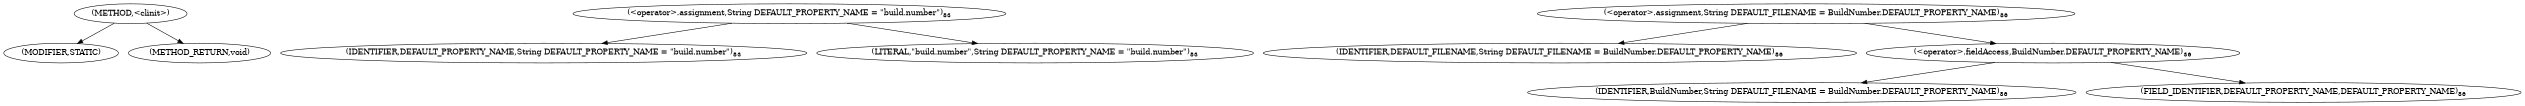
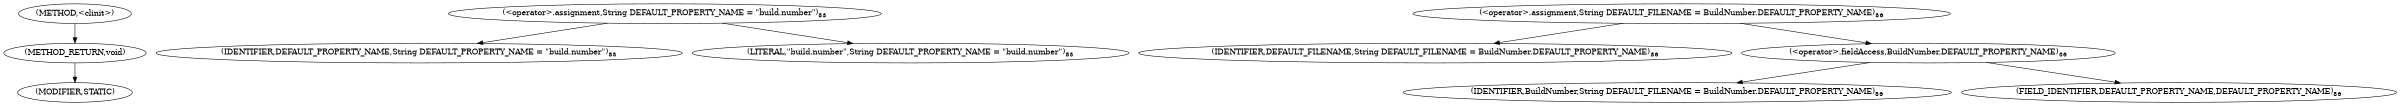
edge "(METHOD,<clinit>)" -> "(MODIFIER,STATIC)": now "(METHOD_RETURN,void)" -> "(MODIFIER,STATIC)"
